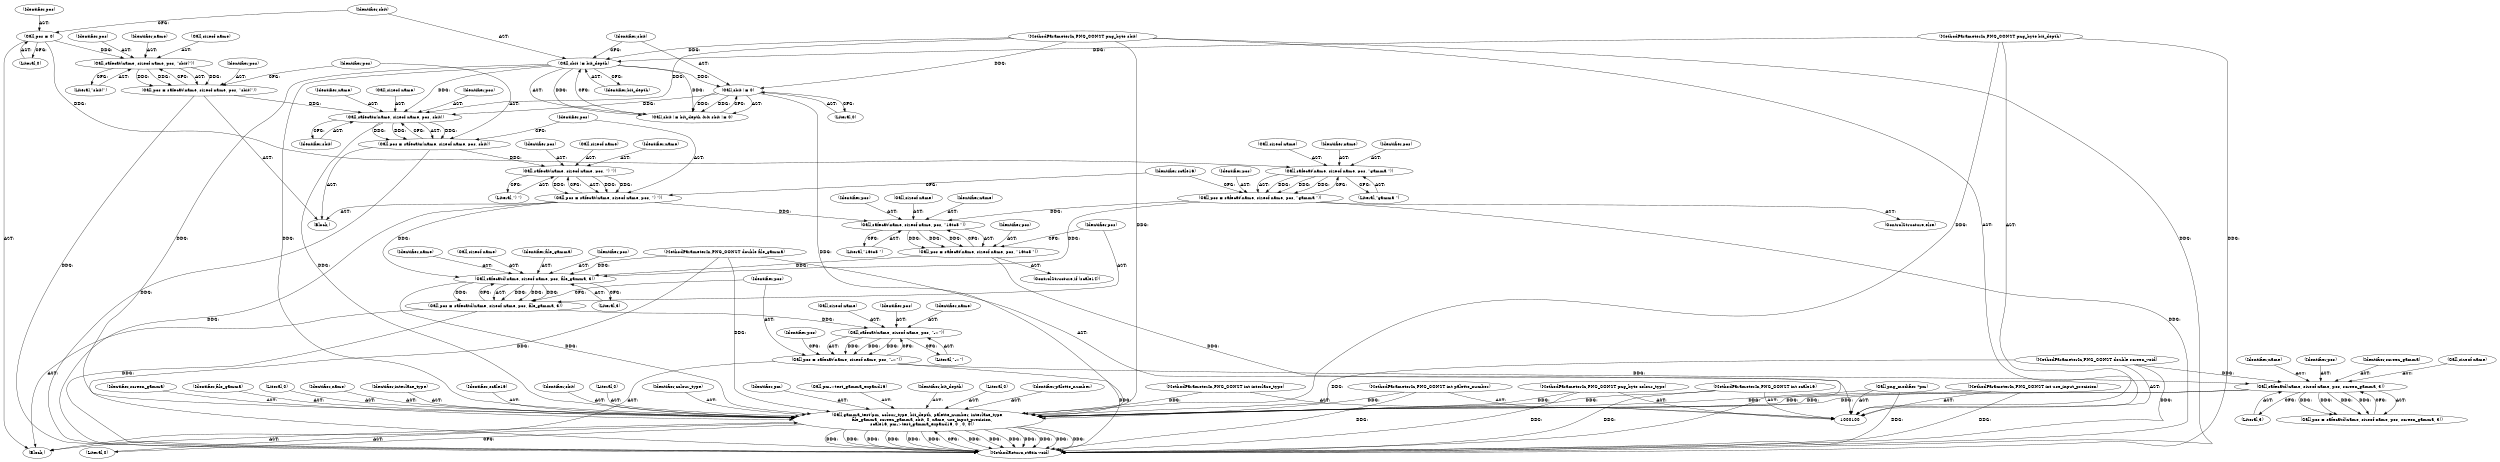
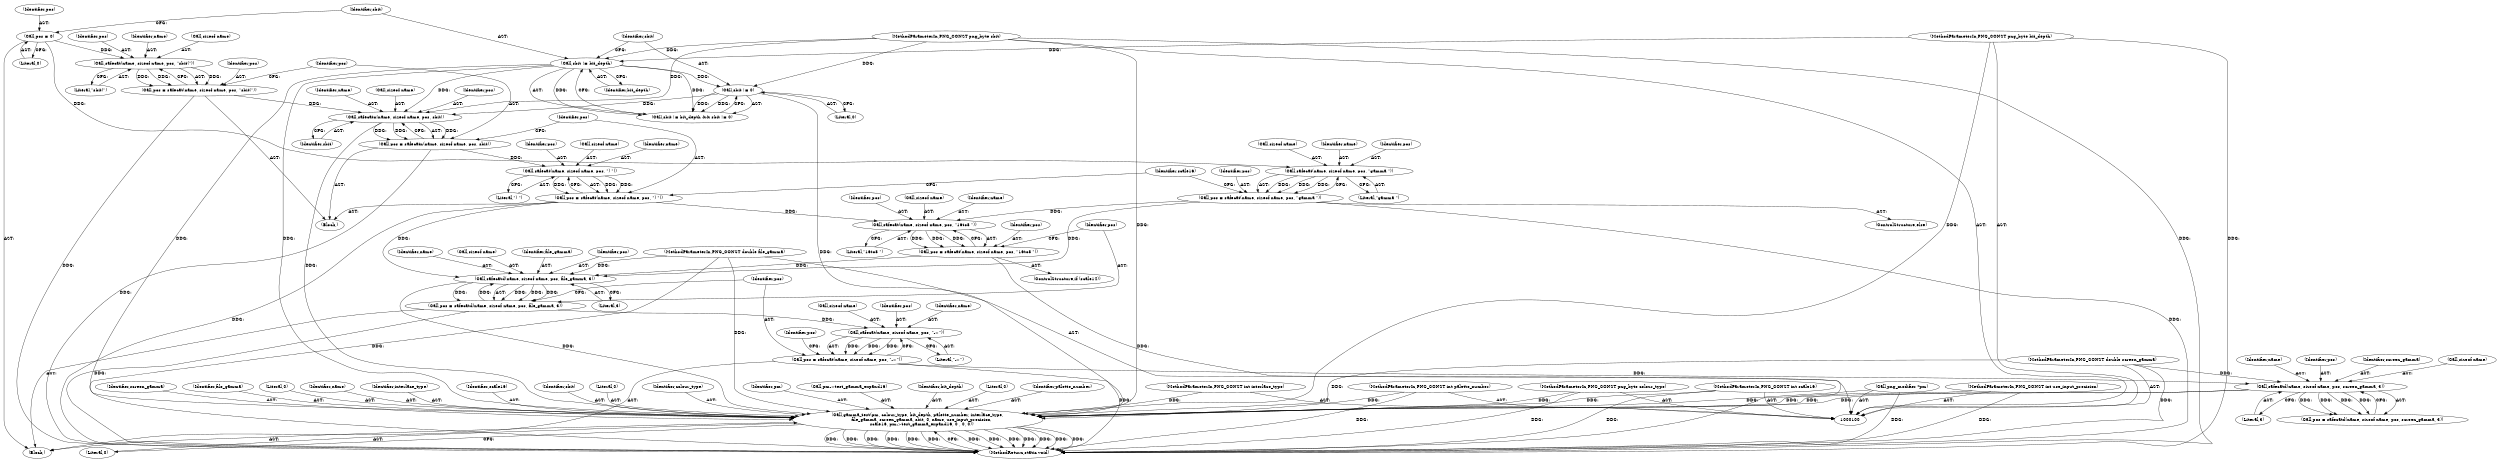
edge "(Call,pos = safecatd(name, sizeof name, pos, file_gamma, 3))" -> "(Call,safecatd(name, sizeof name, pos, file_gamma, 3))": label "CFG: " -> "DDG: "
node "(MethodParameterIn,PNG_CONST double screen_void)": label "(MethodParameterIn,PNG_CONST double screen_void)" -> "(MethodParameterIn,PNG_CONST double screen_gamma)"
